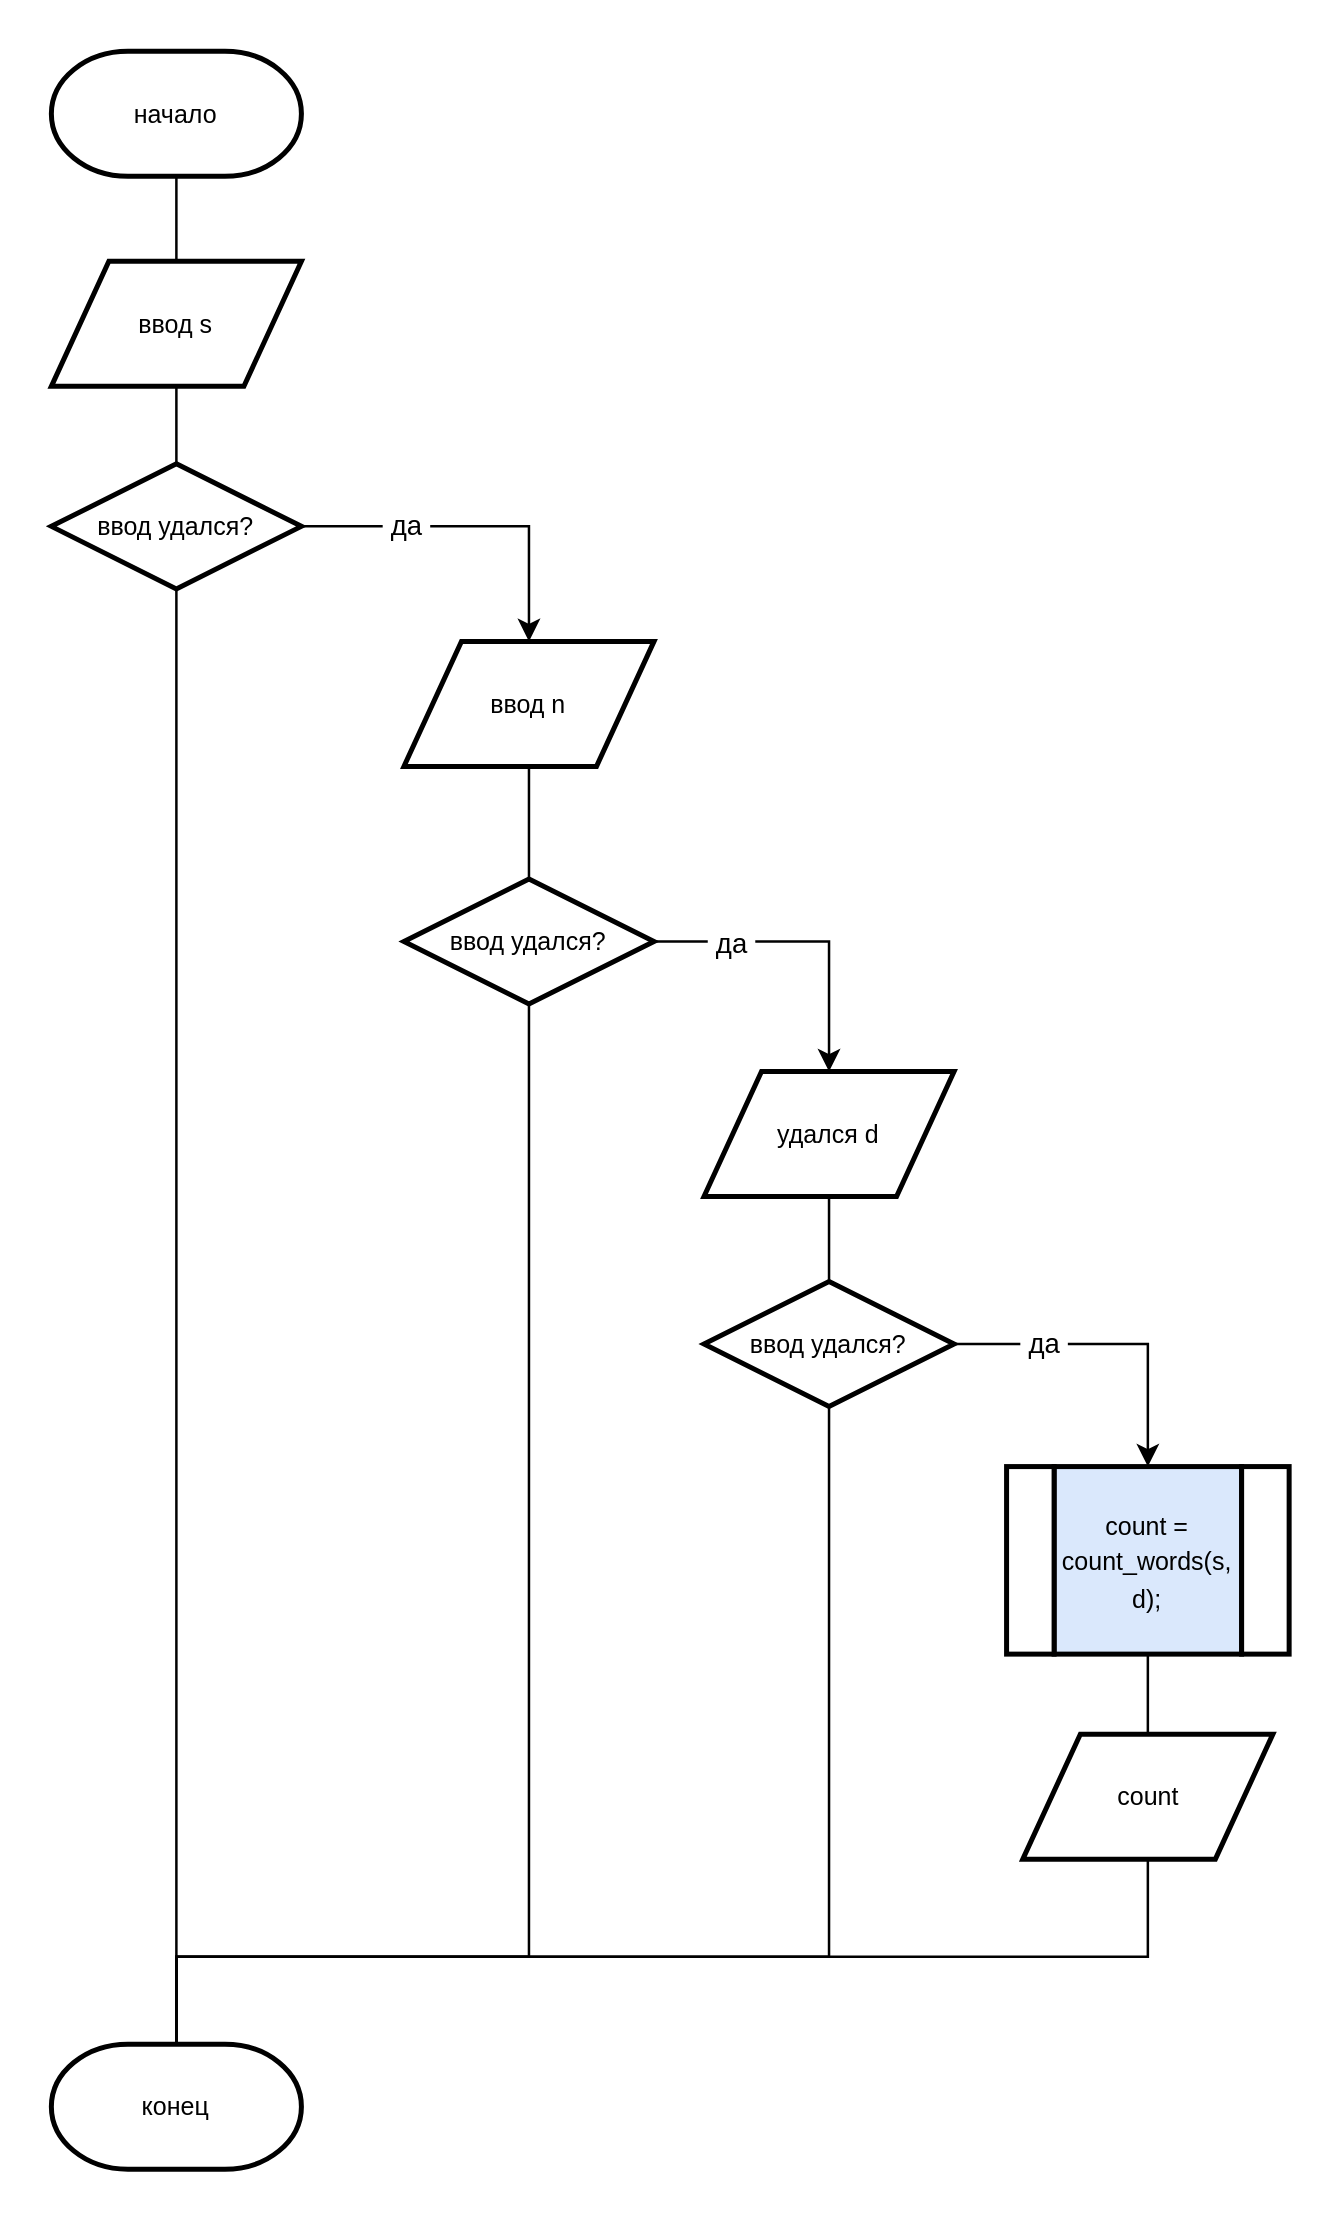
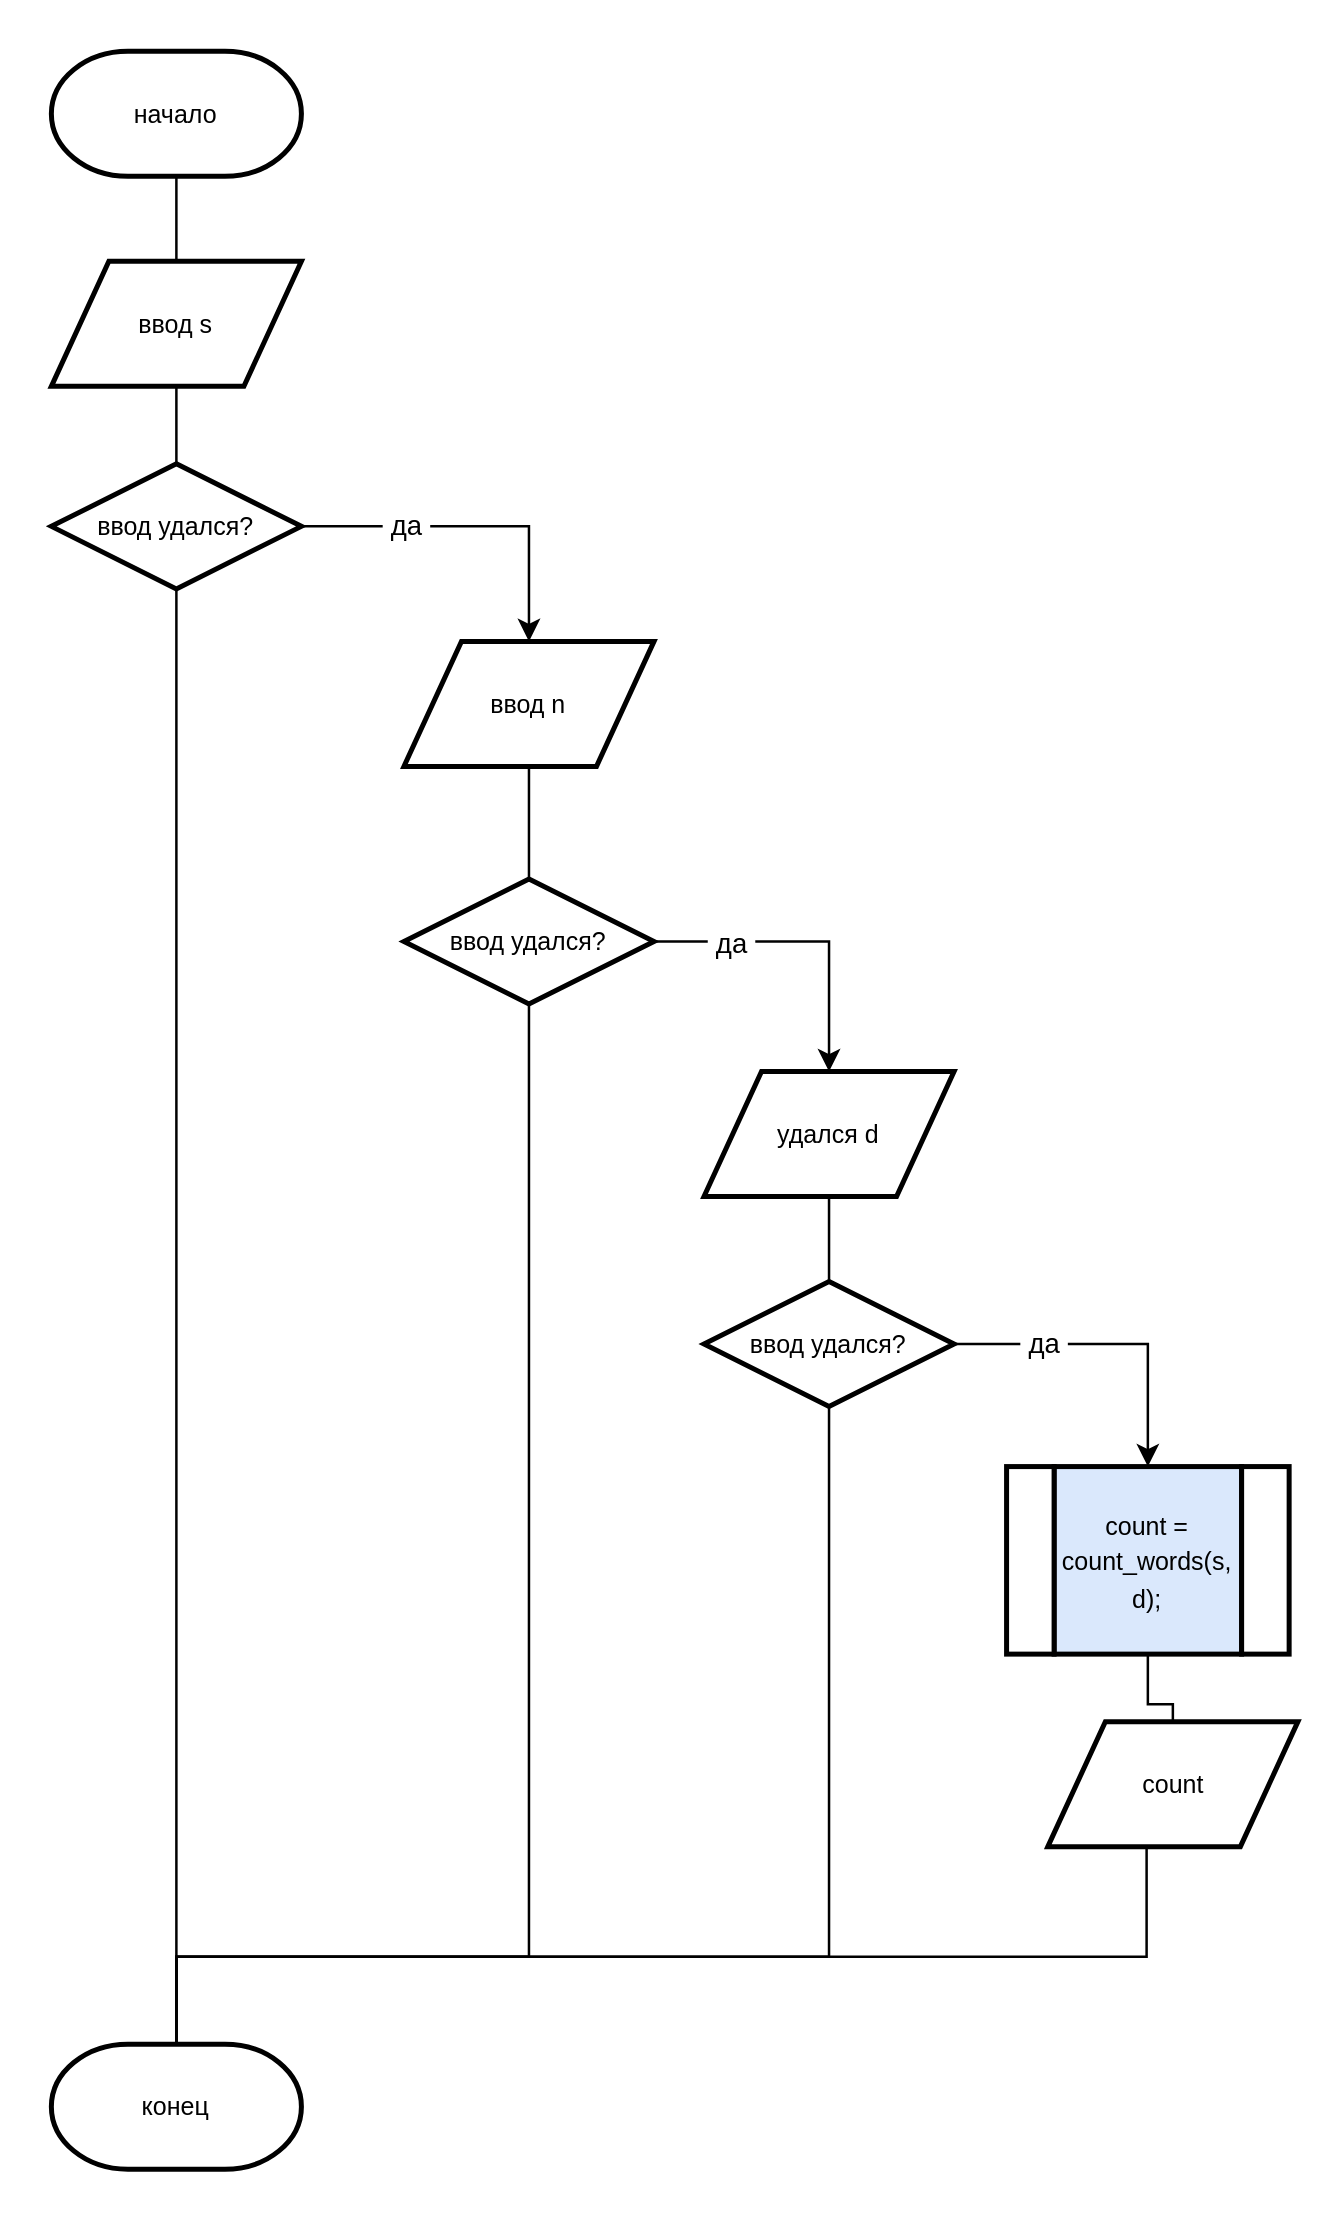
node "count": moved (1148, 1796) -> (1173, 1784)
